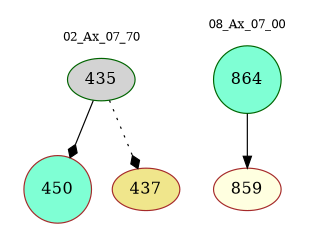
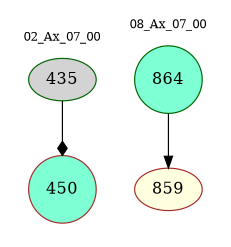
cluster "02_Ax_07_70": label "02_Ax_07_70" -> "02_Ax_07_00"
node "437": removed
